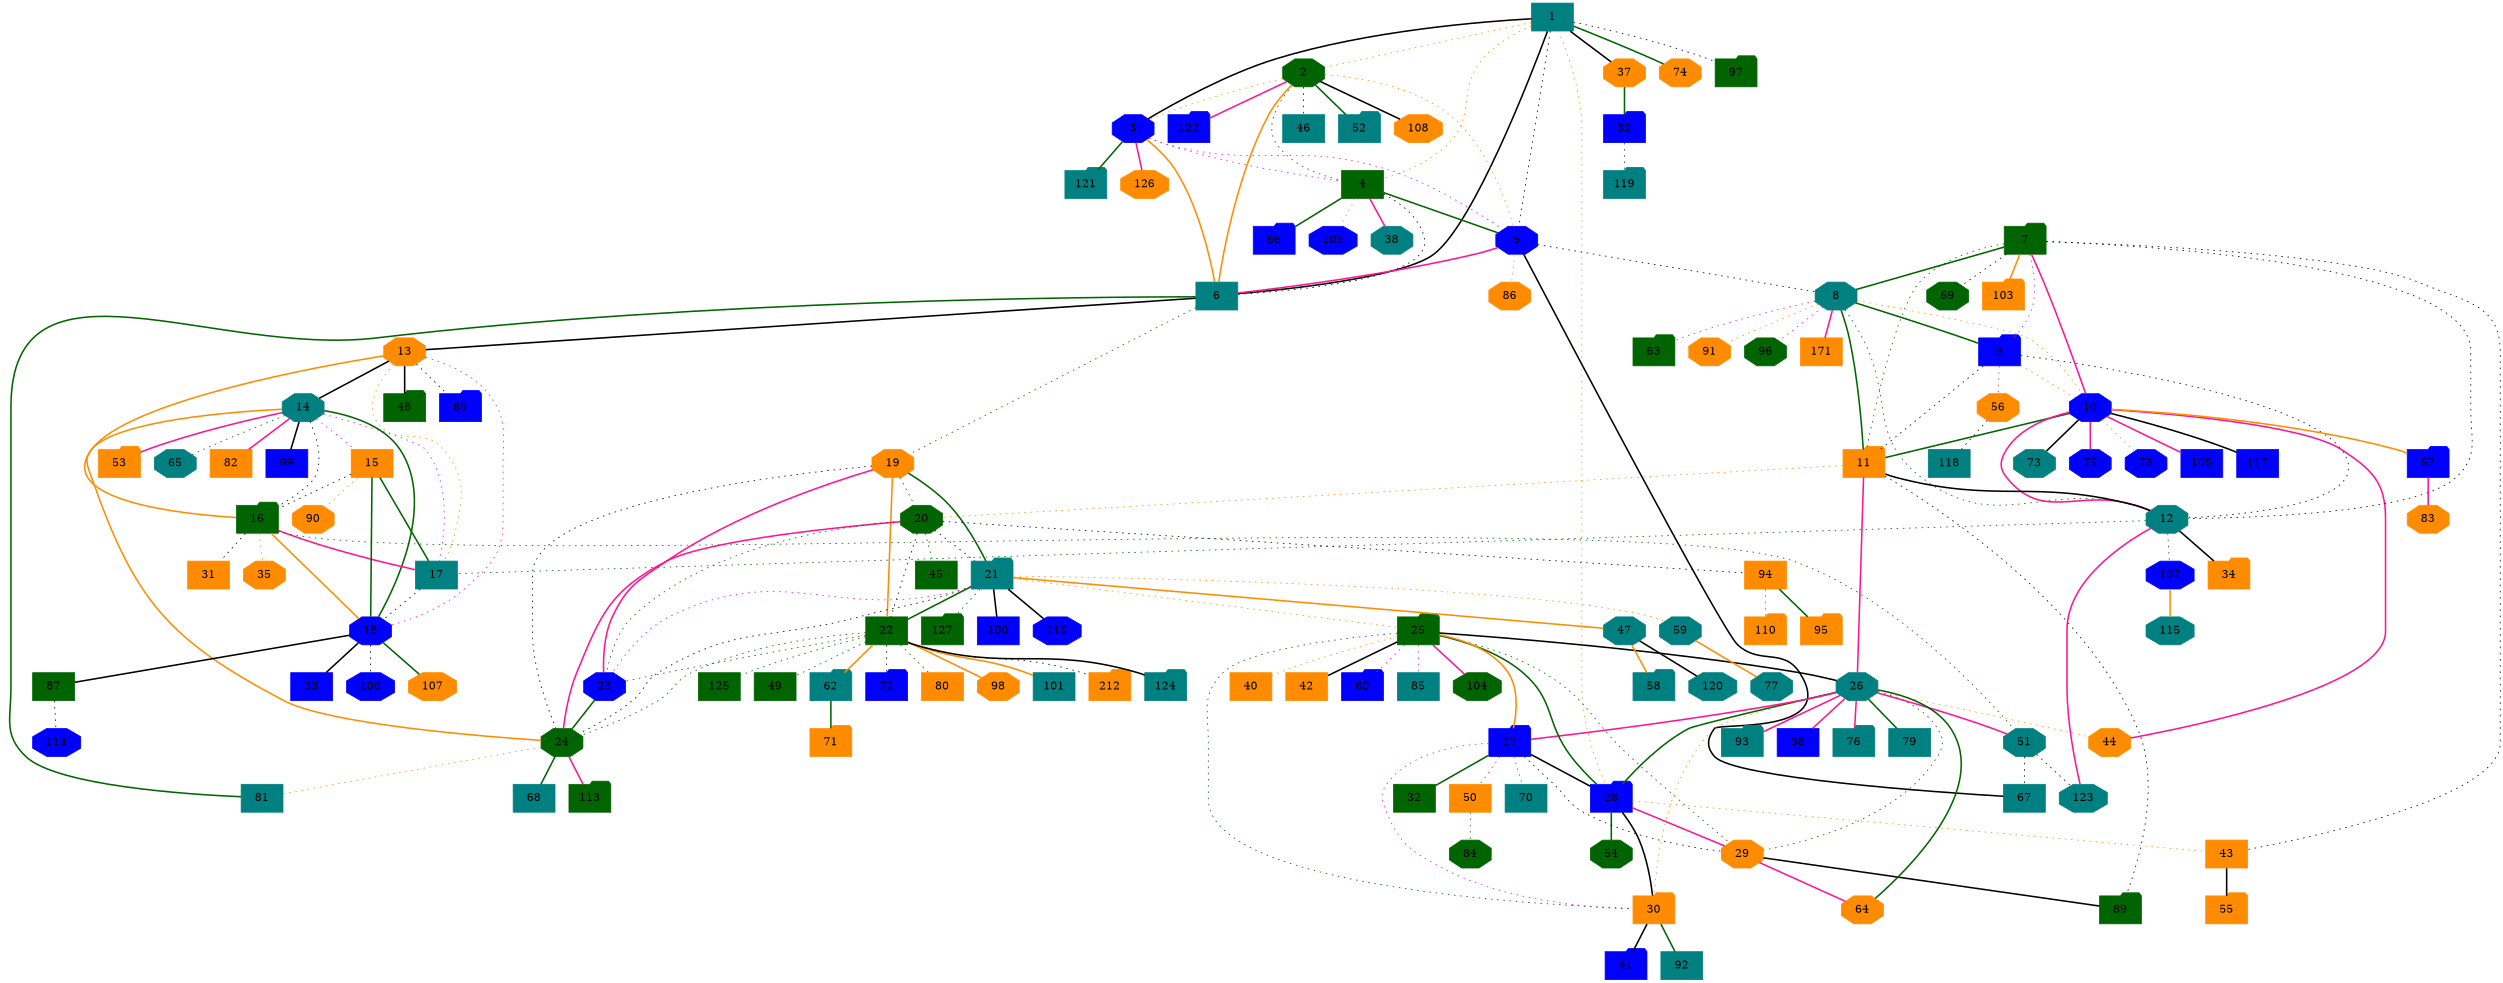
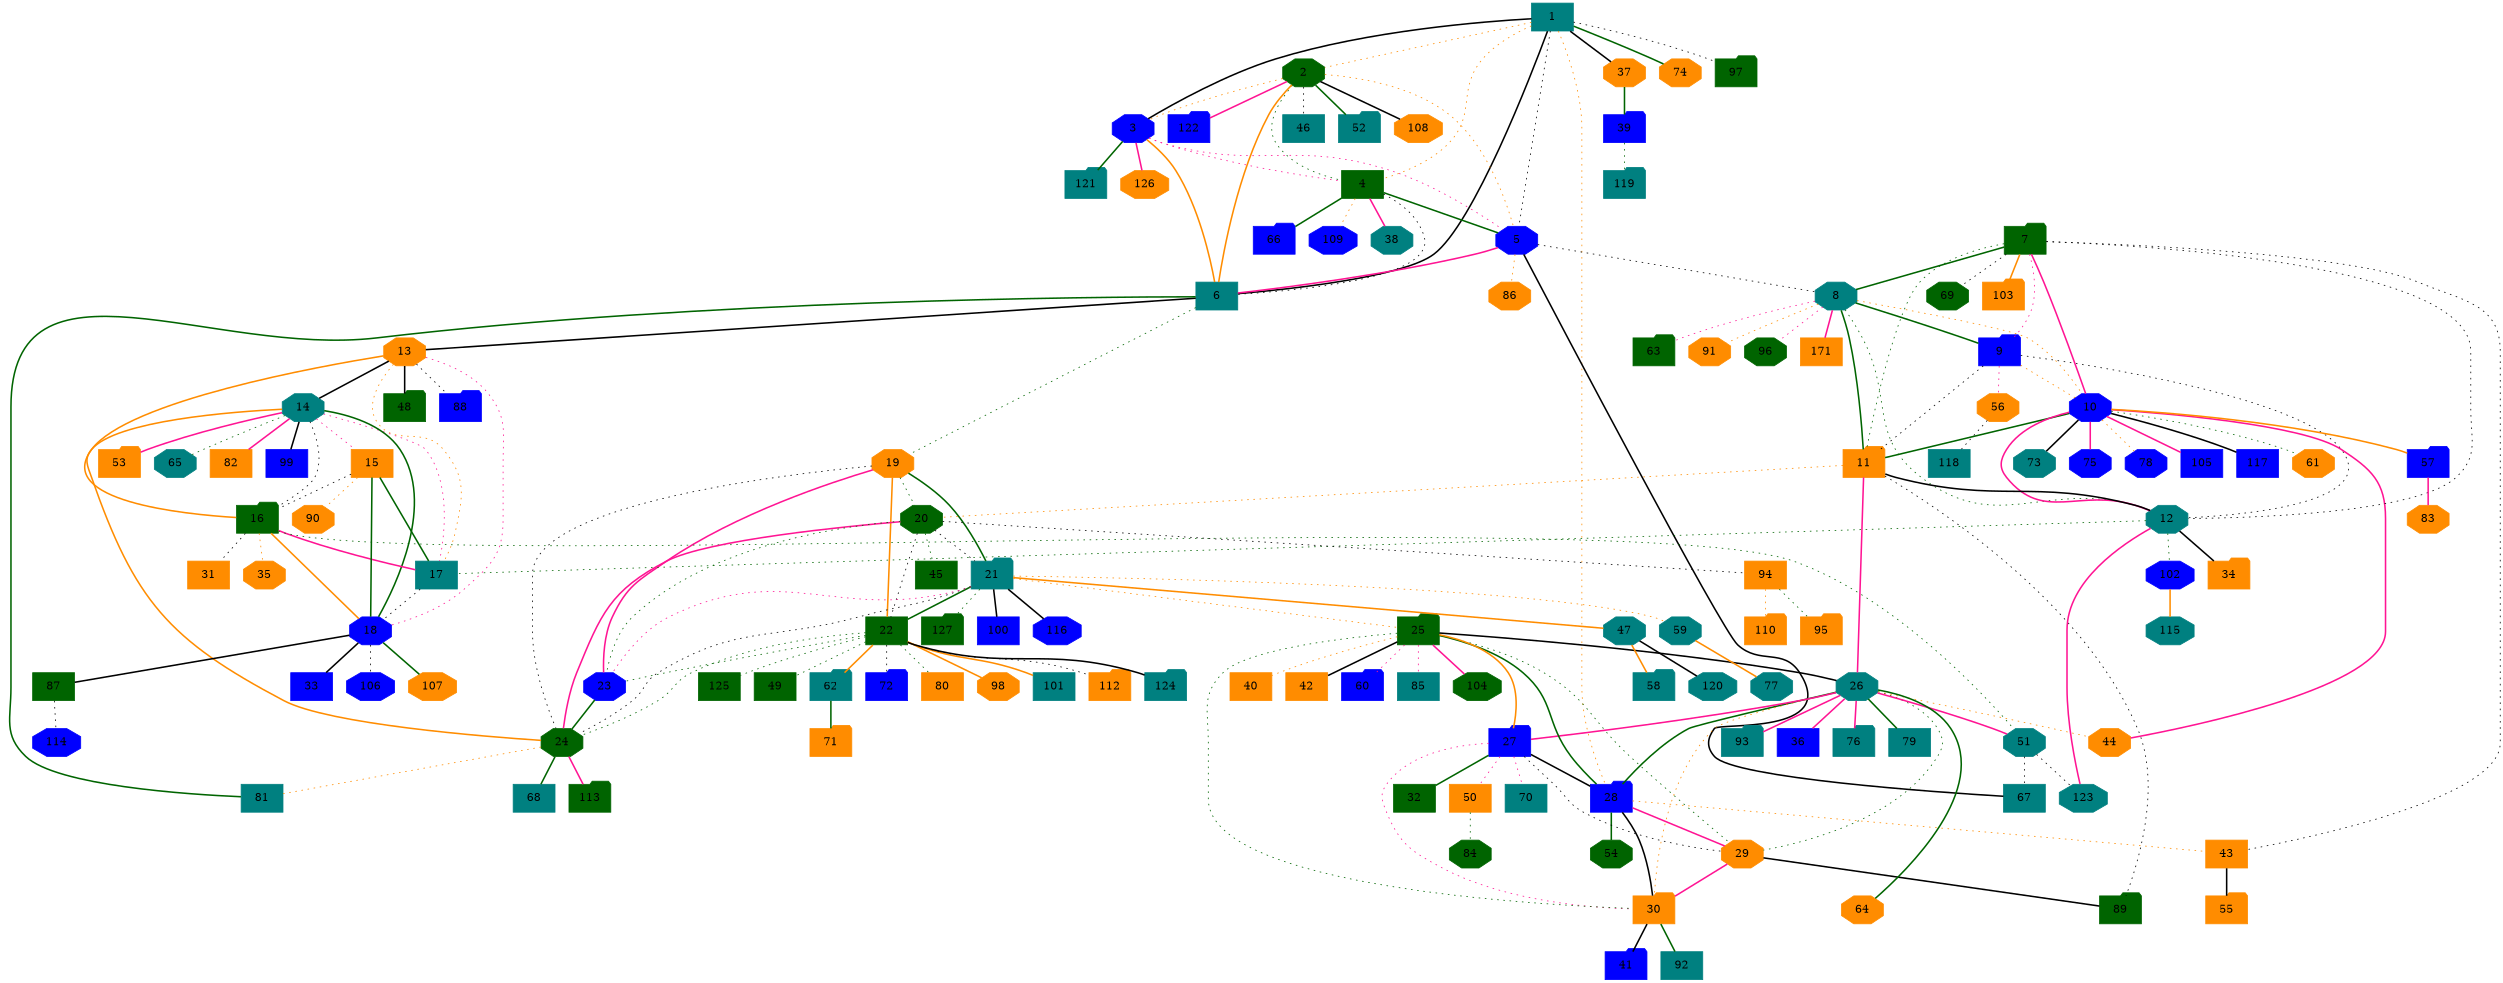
node "61": added
edge "94" -- "110": color deeppink -> darkorange
edge "94" -- "95": style bold -> dotted
node "212": label "212" -> "112"
edge "29" -- "64": now "29" -- "30"
